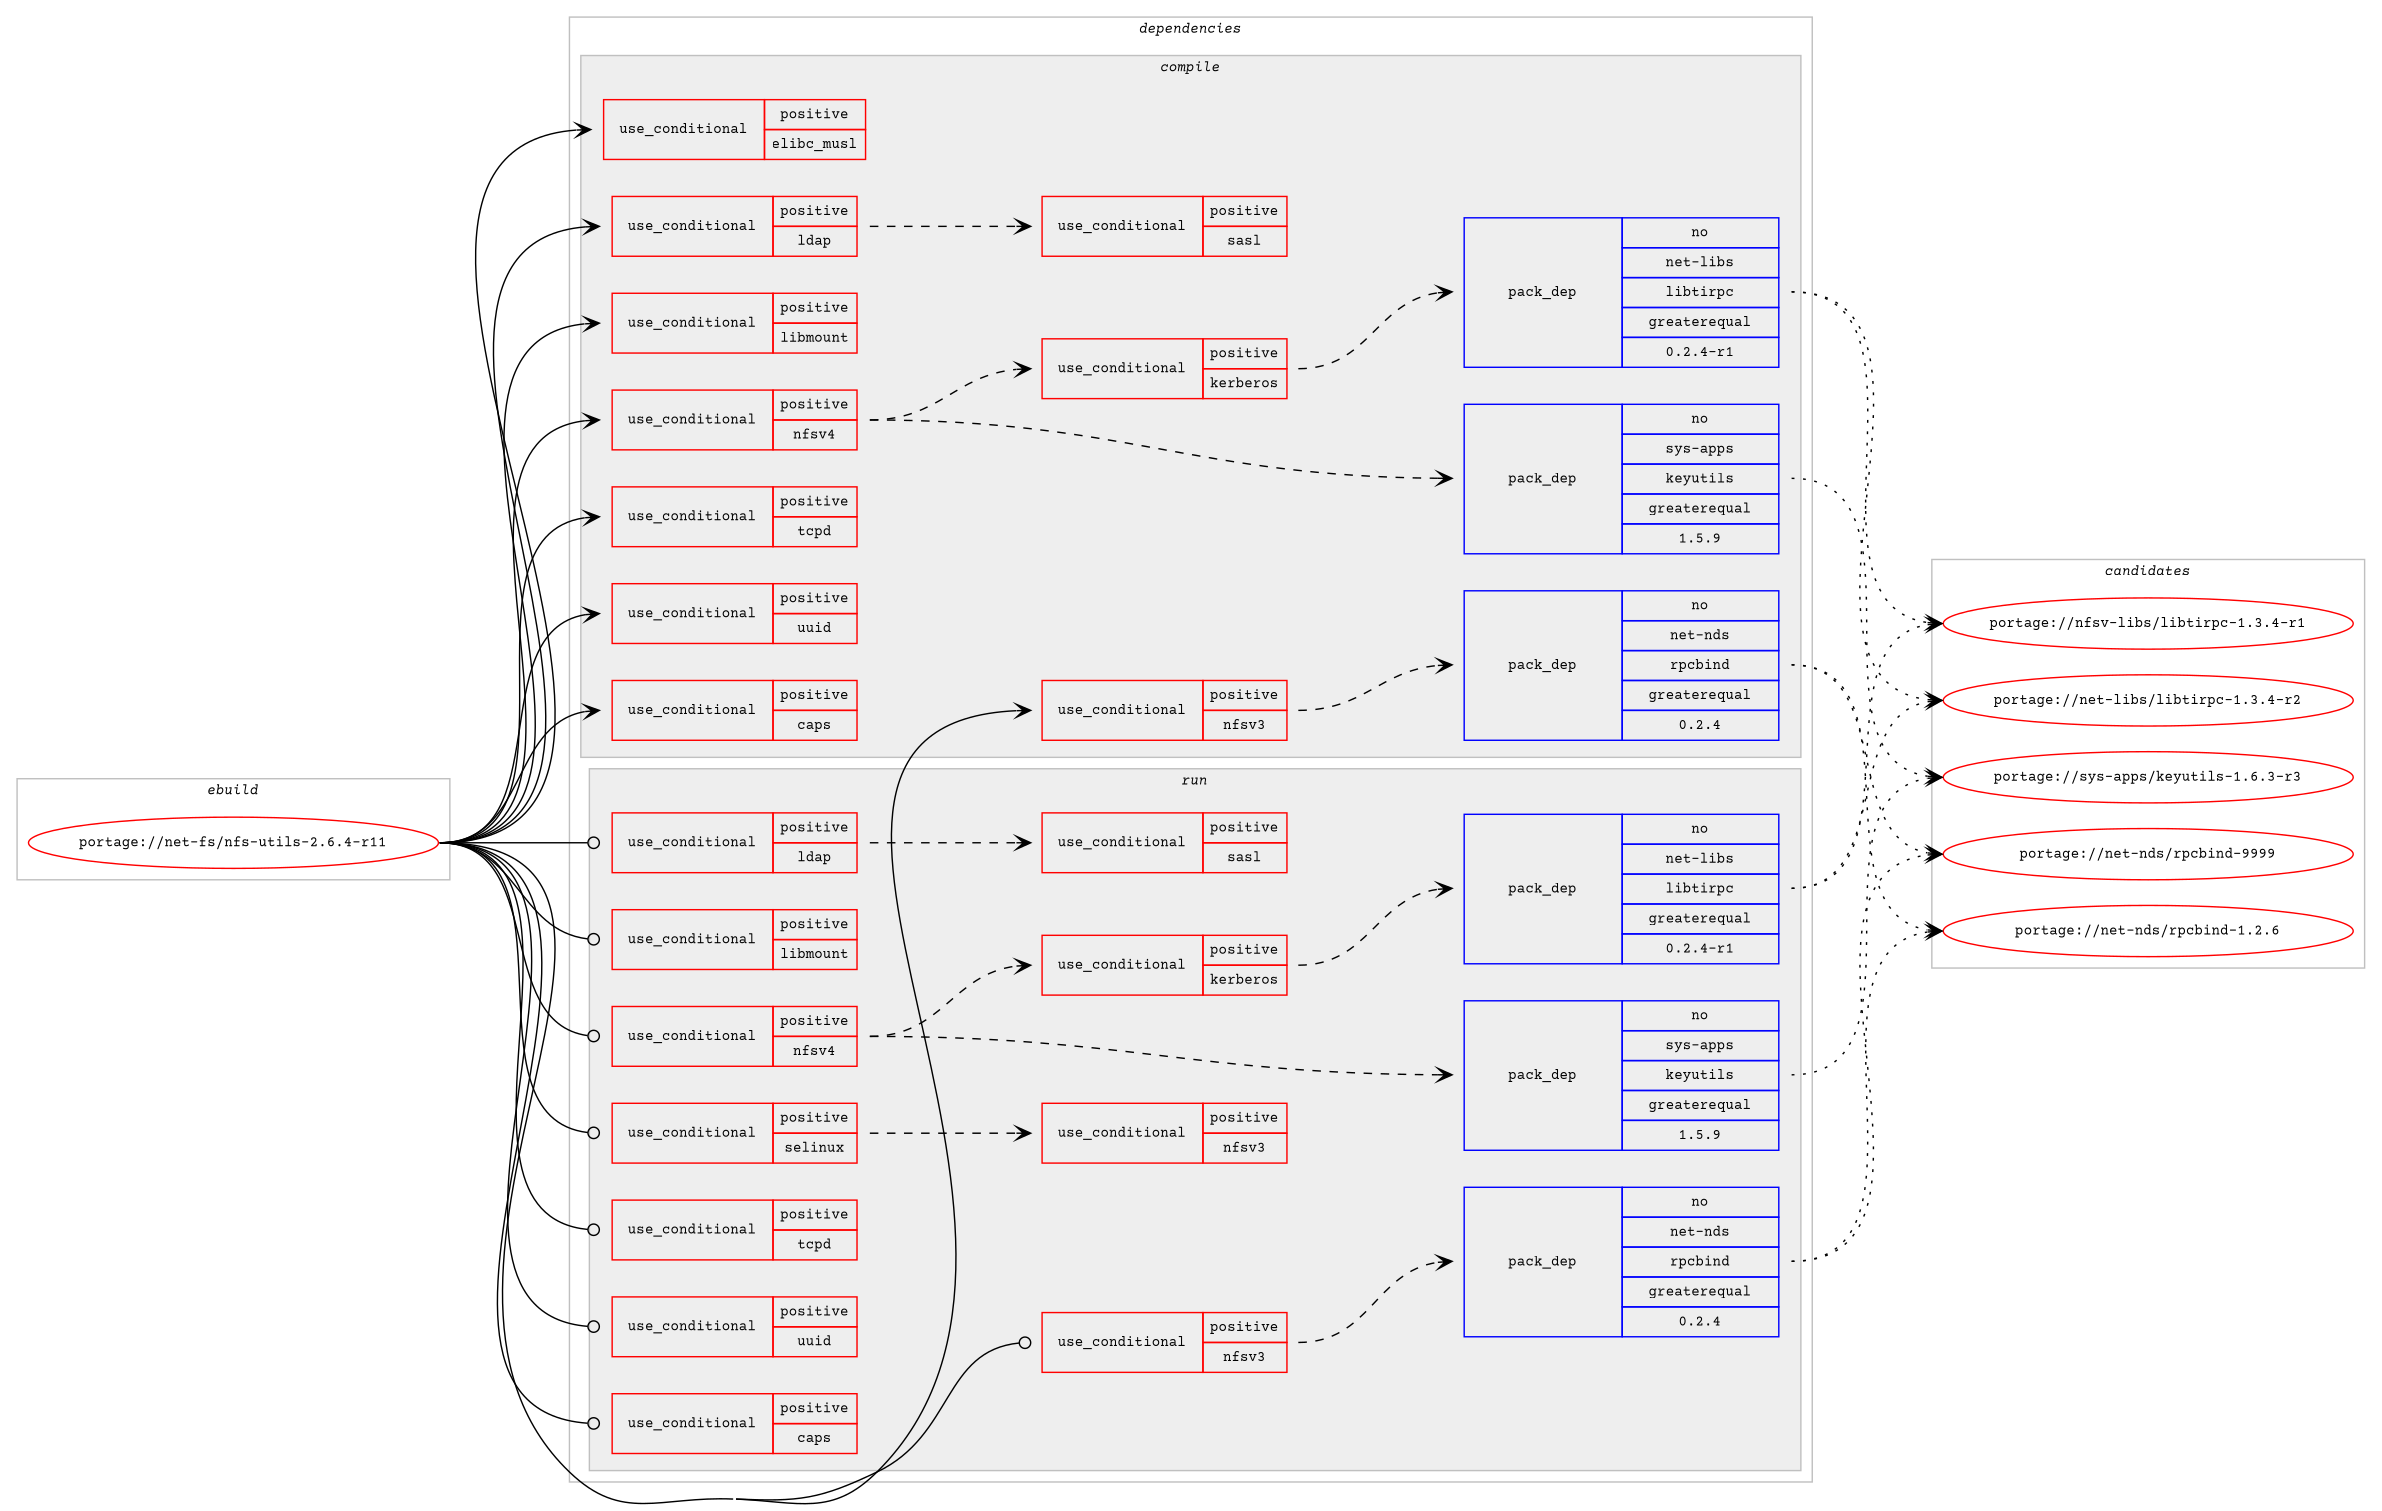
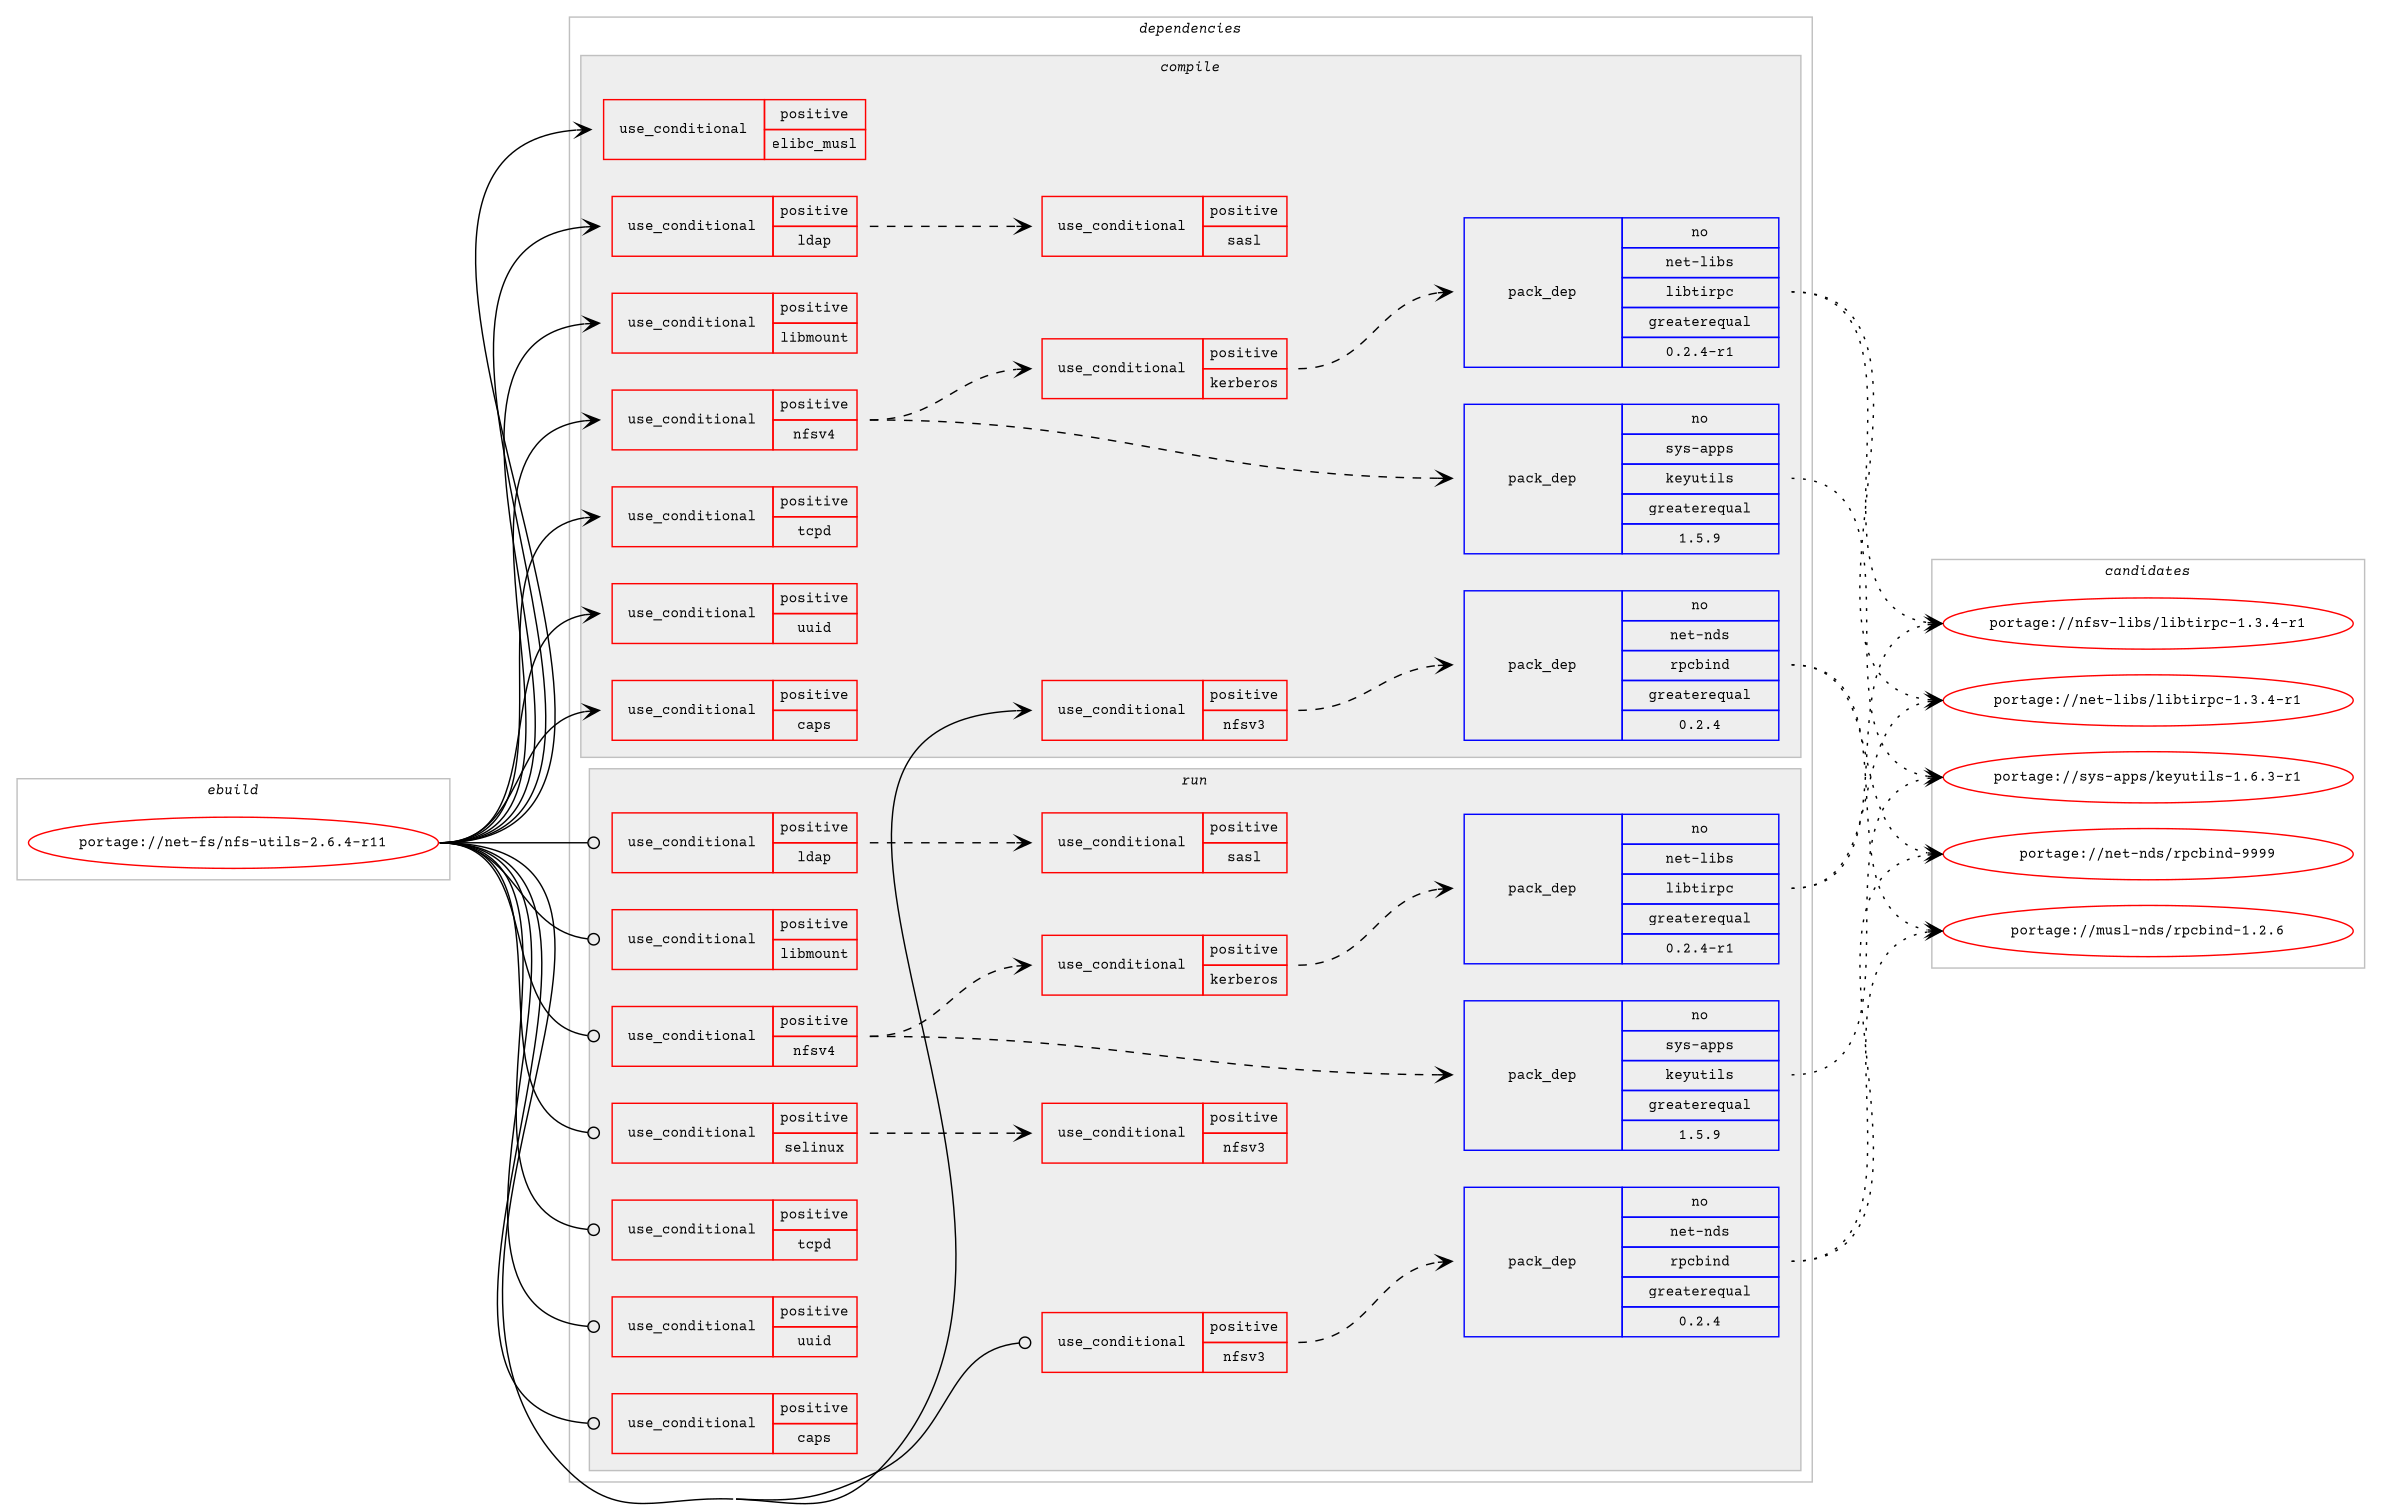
node "portage://net-libs/libtirpc-1.3.4-r2": label "portage://net-libs/libtirpc-1.3.4-r2" -> "portage://net-libs/libtirpc-1.3.4-r1"
node "portage://sys-apps/keyutils-1.6.3-r3": label "portage://sys-apps/keyutils-1.6.3-r3" -> "portage://sys-apps/keyutils-1.6.3-r1"
node "portage://net-nds/rpcbind-1.2.6": label "portage://net-nds/rpcbind-1.2.6" -> "portage://musl-nds/rpcbind-1.2.6"
